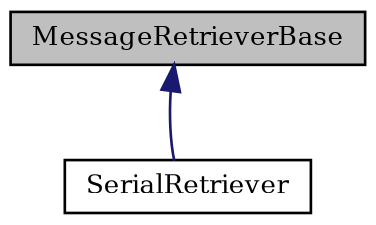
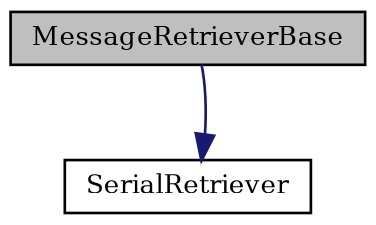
edge "SerialRetriever" -> "MessageRetrieverBase": reversed
